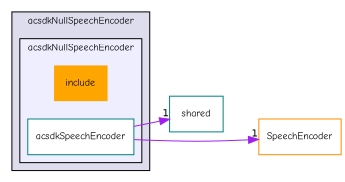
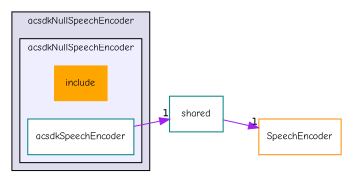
edge "acsdkSpeechEncoder" -> "SpeechEncoder": now "shared" -> "SpeechEncoder"
